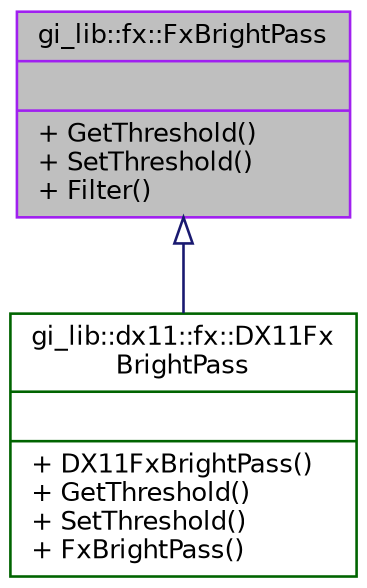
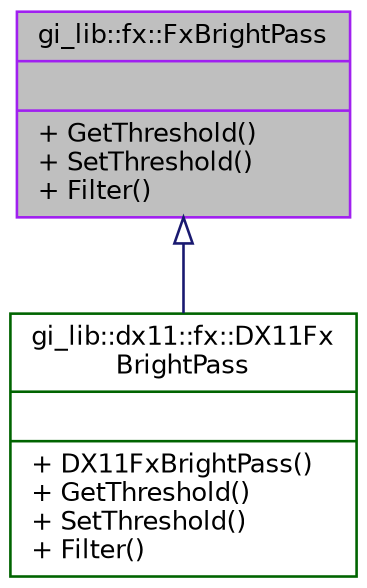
node "gi_lib::dx11::fx::DX11Fx": text "+ FxBrightPass()" -> "+ Filter()"
